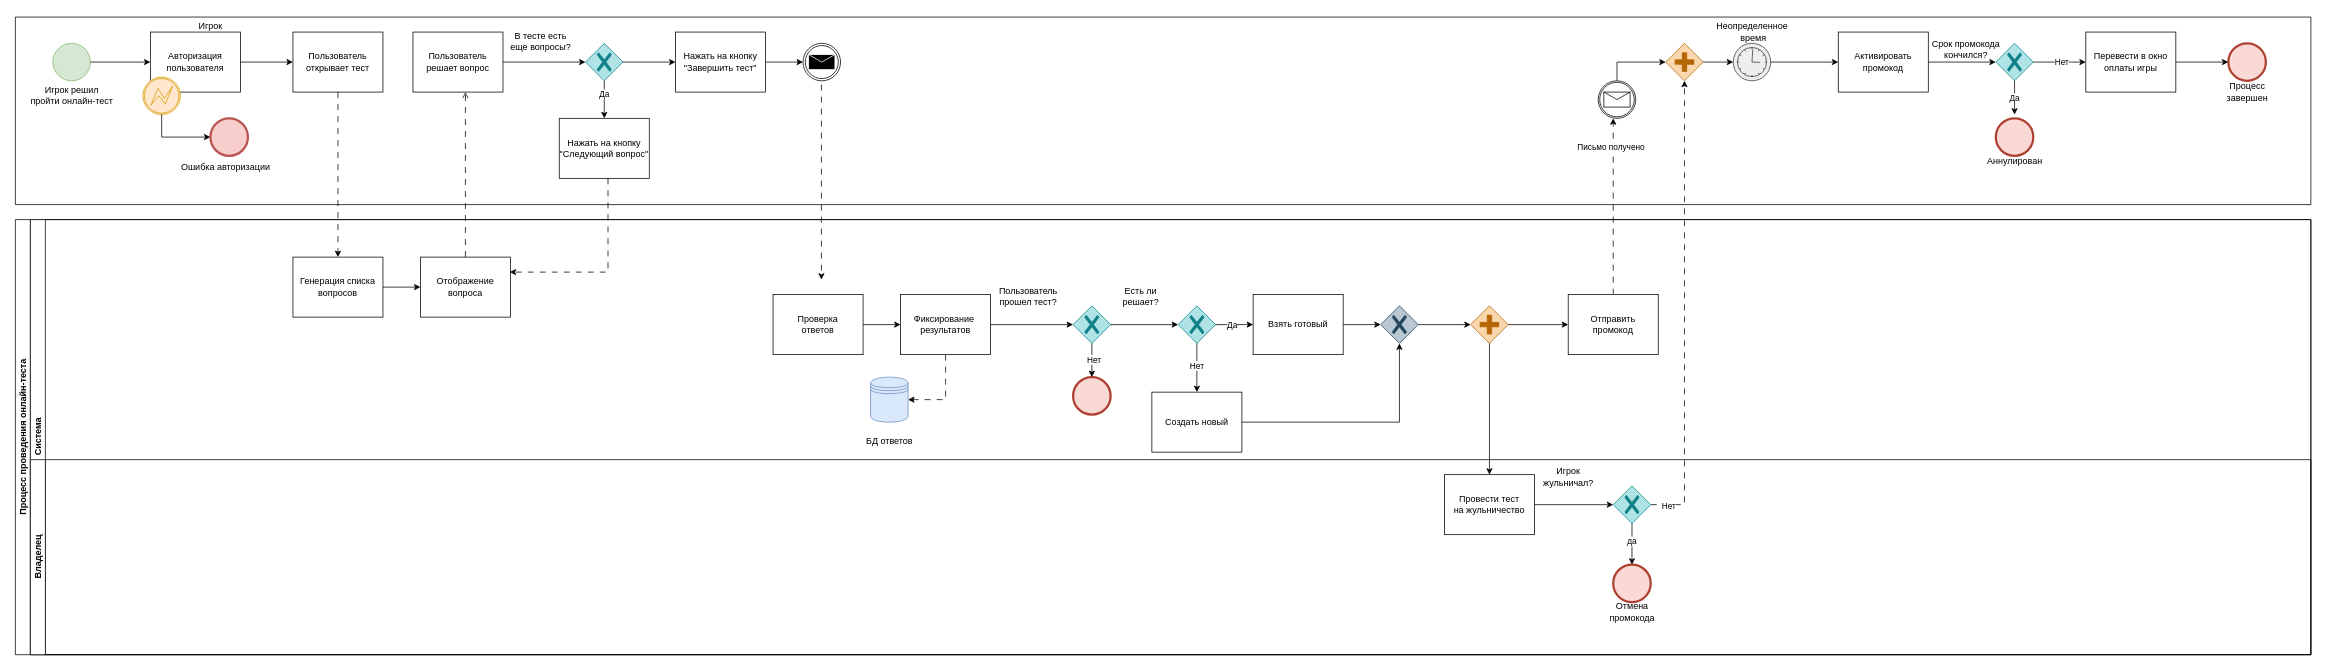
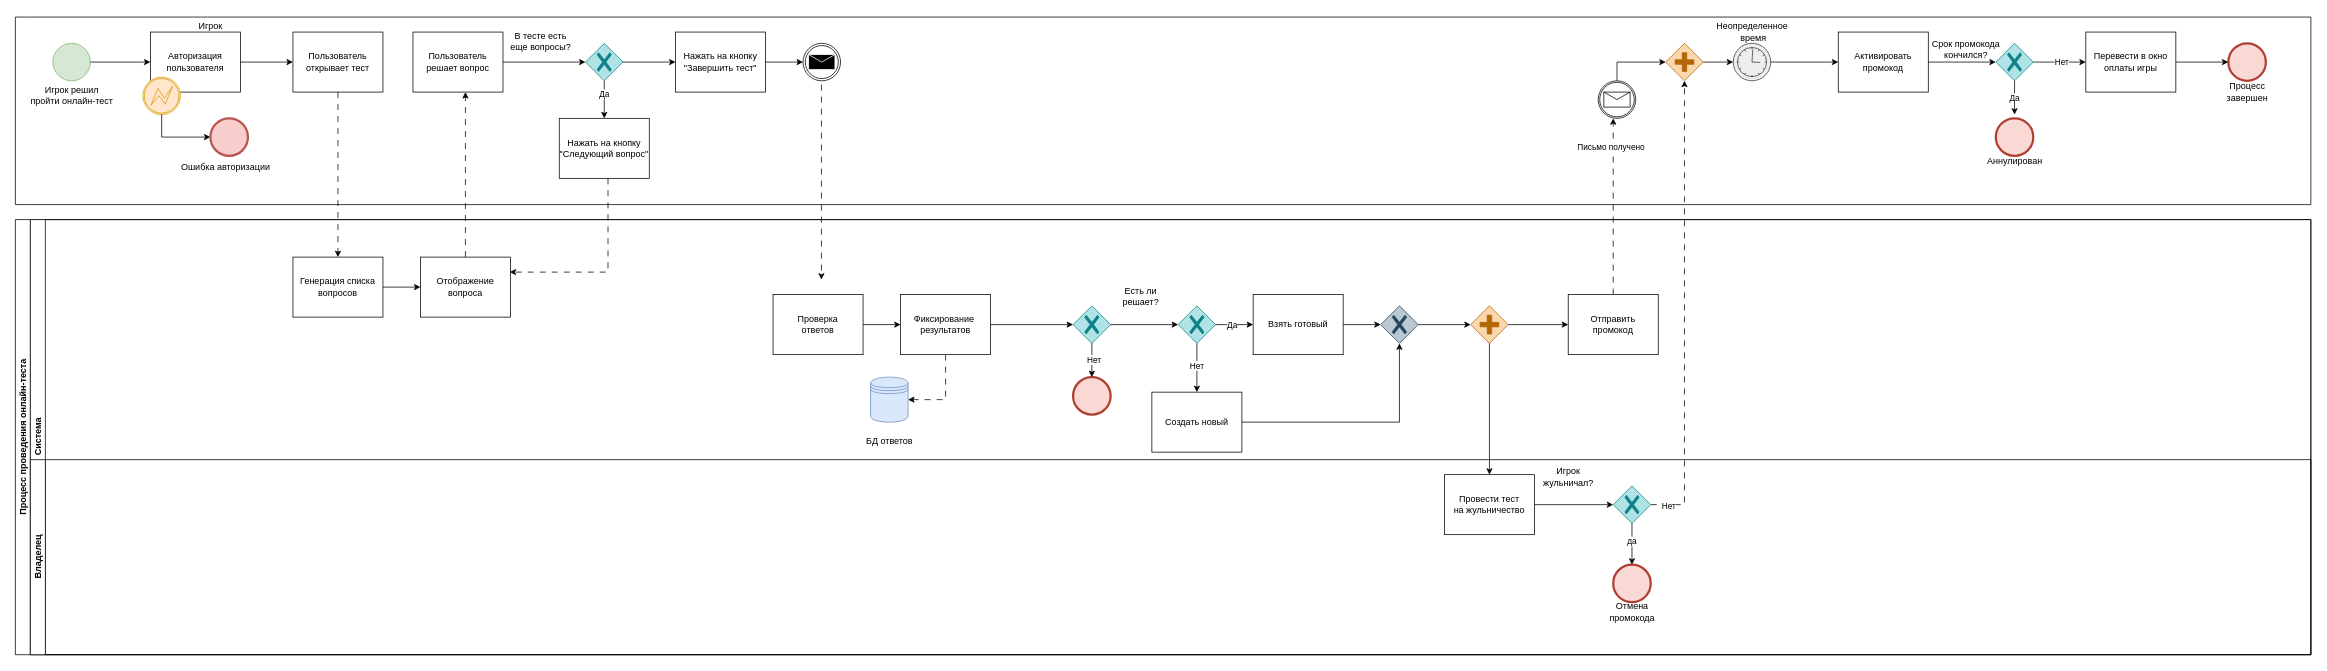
edge "Отображение вопроса" -> "Пользователь решает вопрос": arrowhead open -> classic
node "Пользователь прошел тест?": removed
